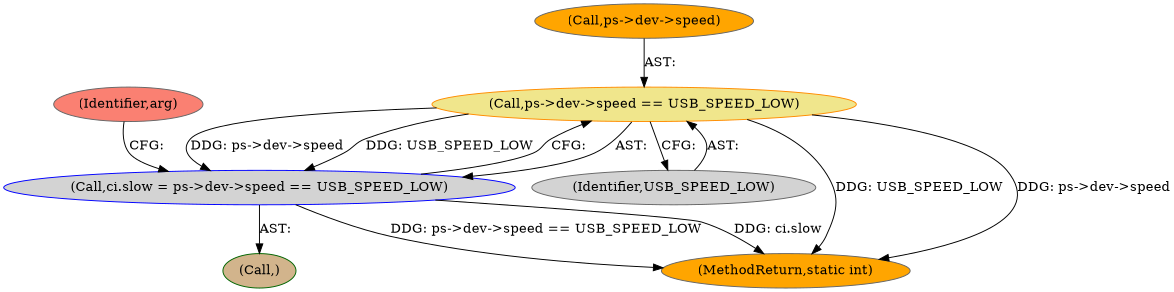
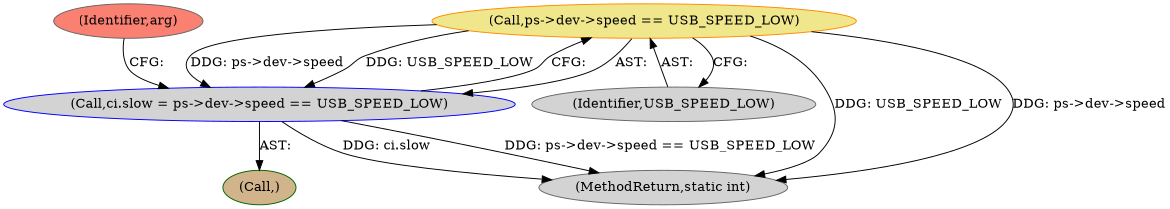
node "(Call,ps->dev->speed)": removed
node "(MethodReturn,static int)": fillcolor orange -> lightgrey
